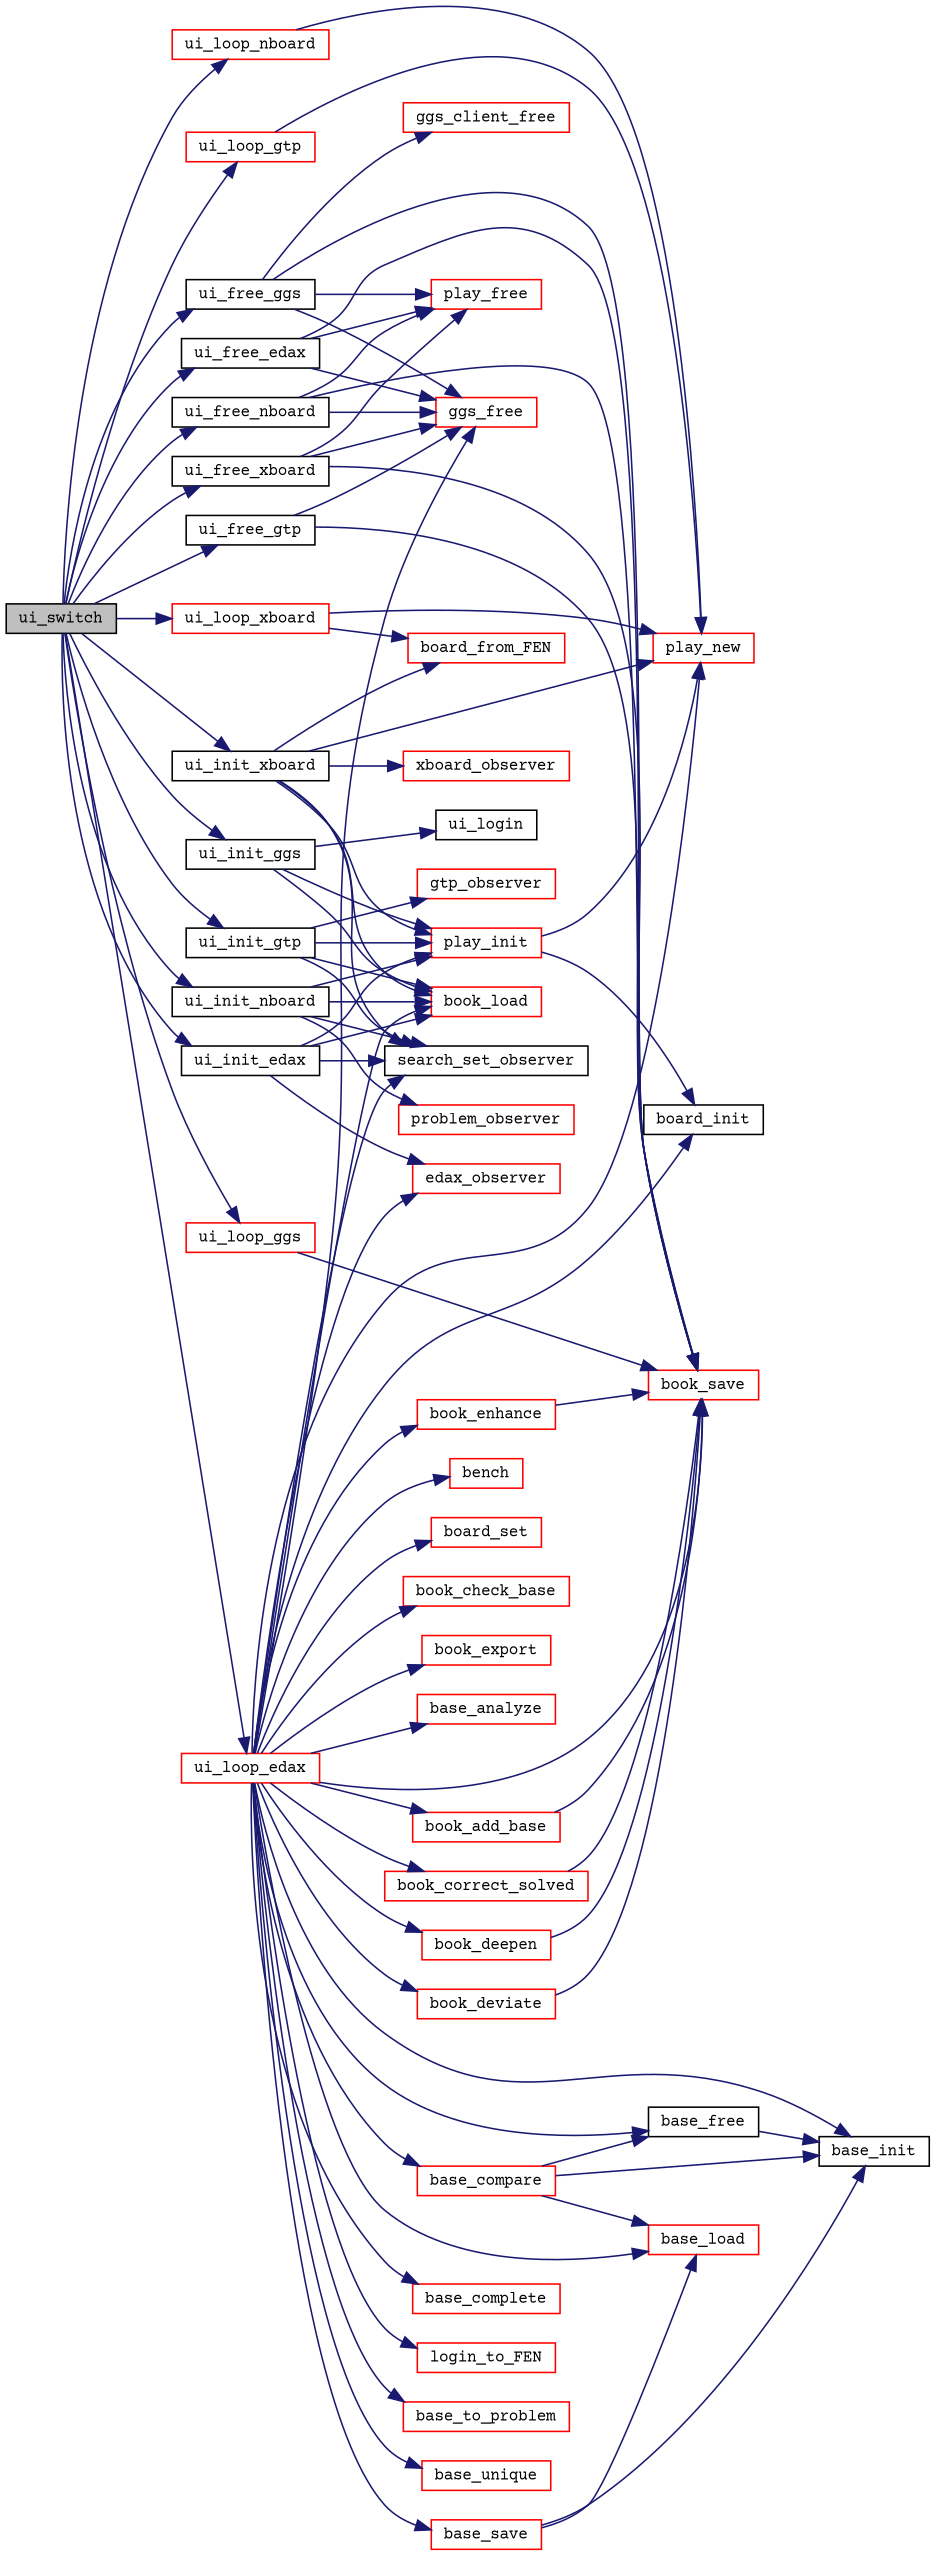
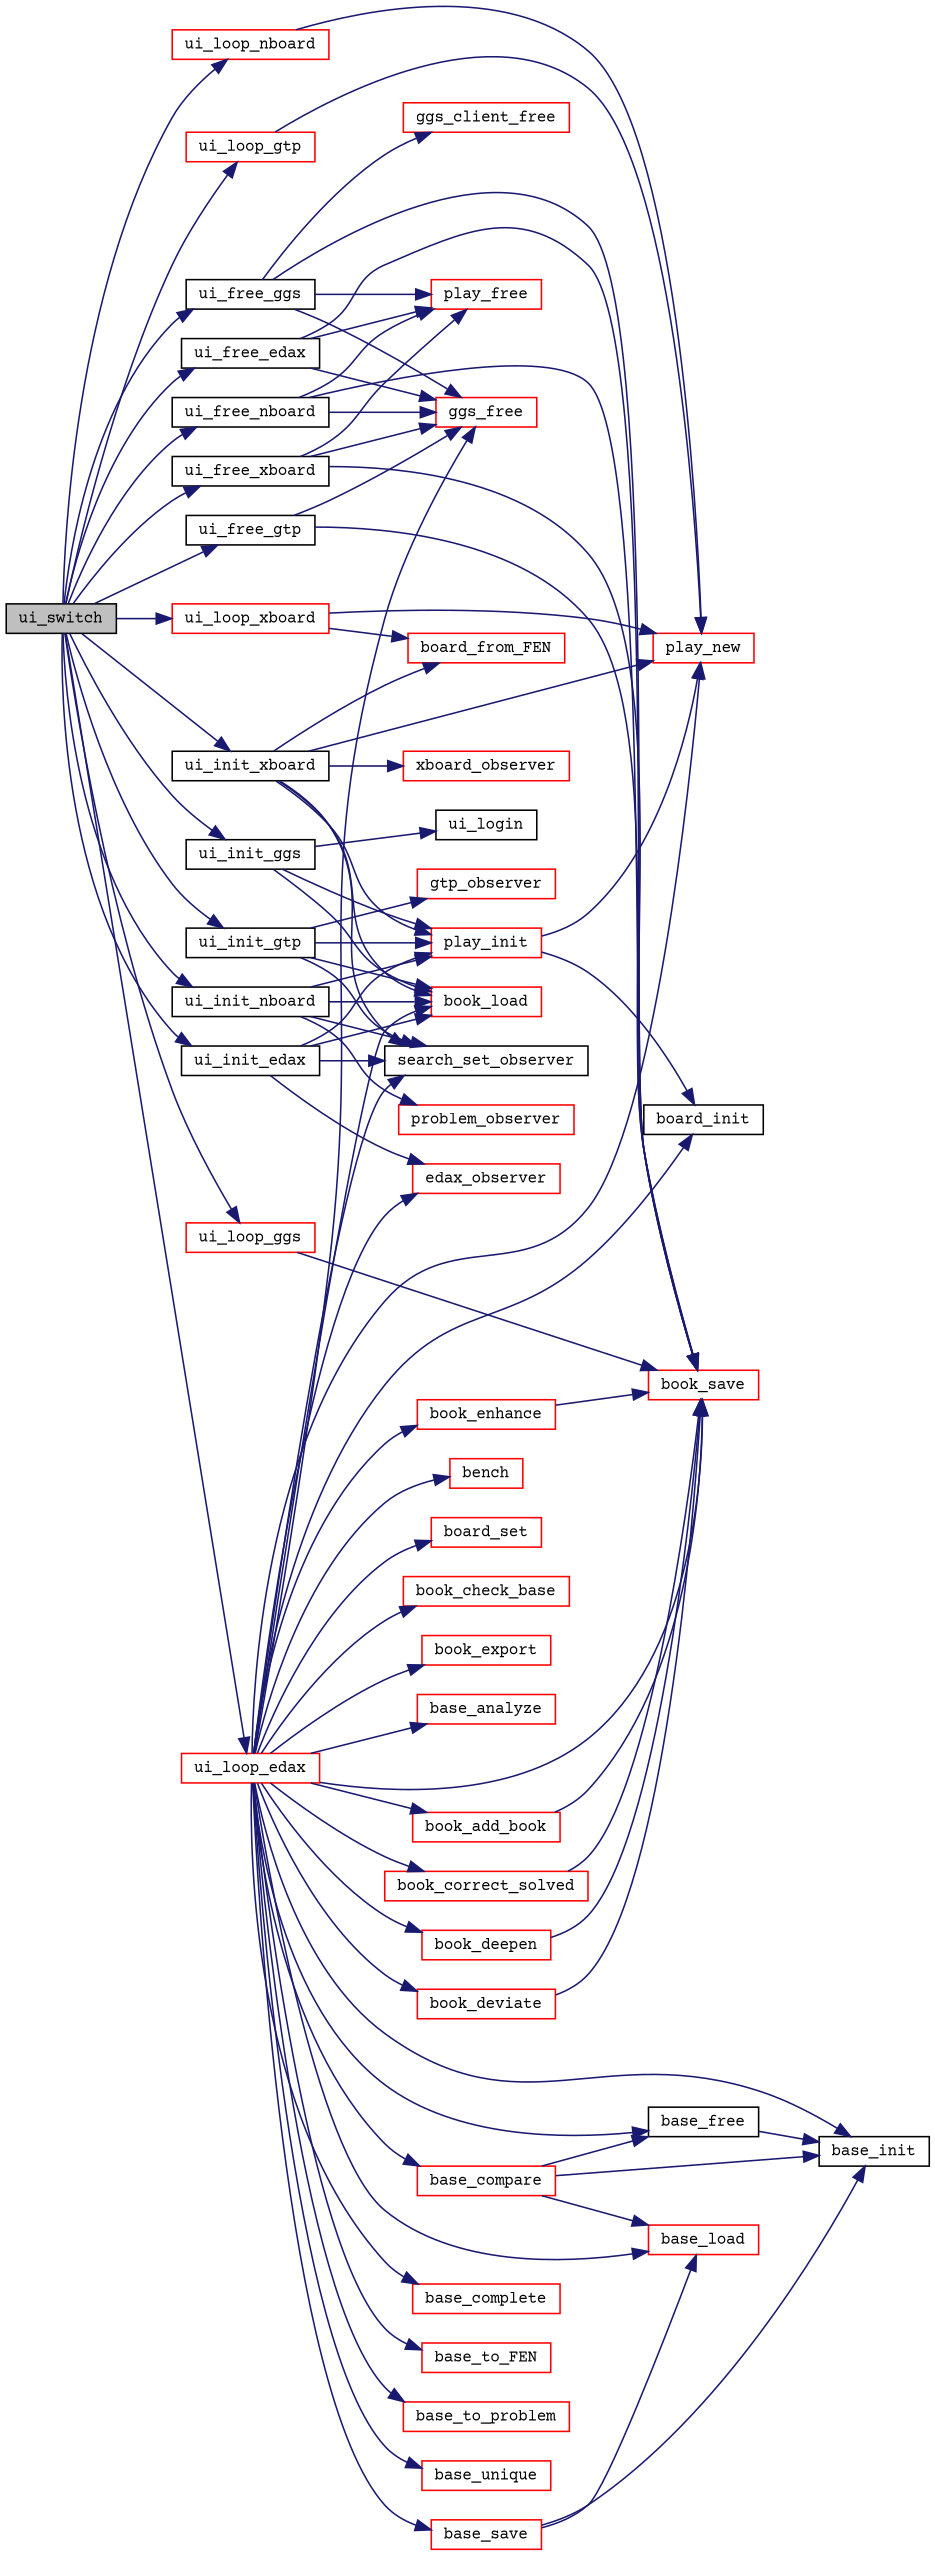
node "book_add_base": label "book_add_base" -> "book_add_book"
node "login_to_FEN": label "login_to_FEN" -> "base_to_FEN"
